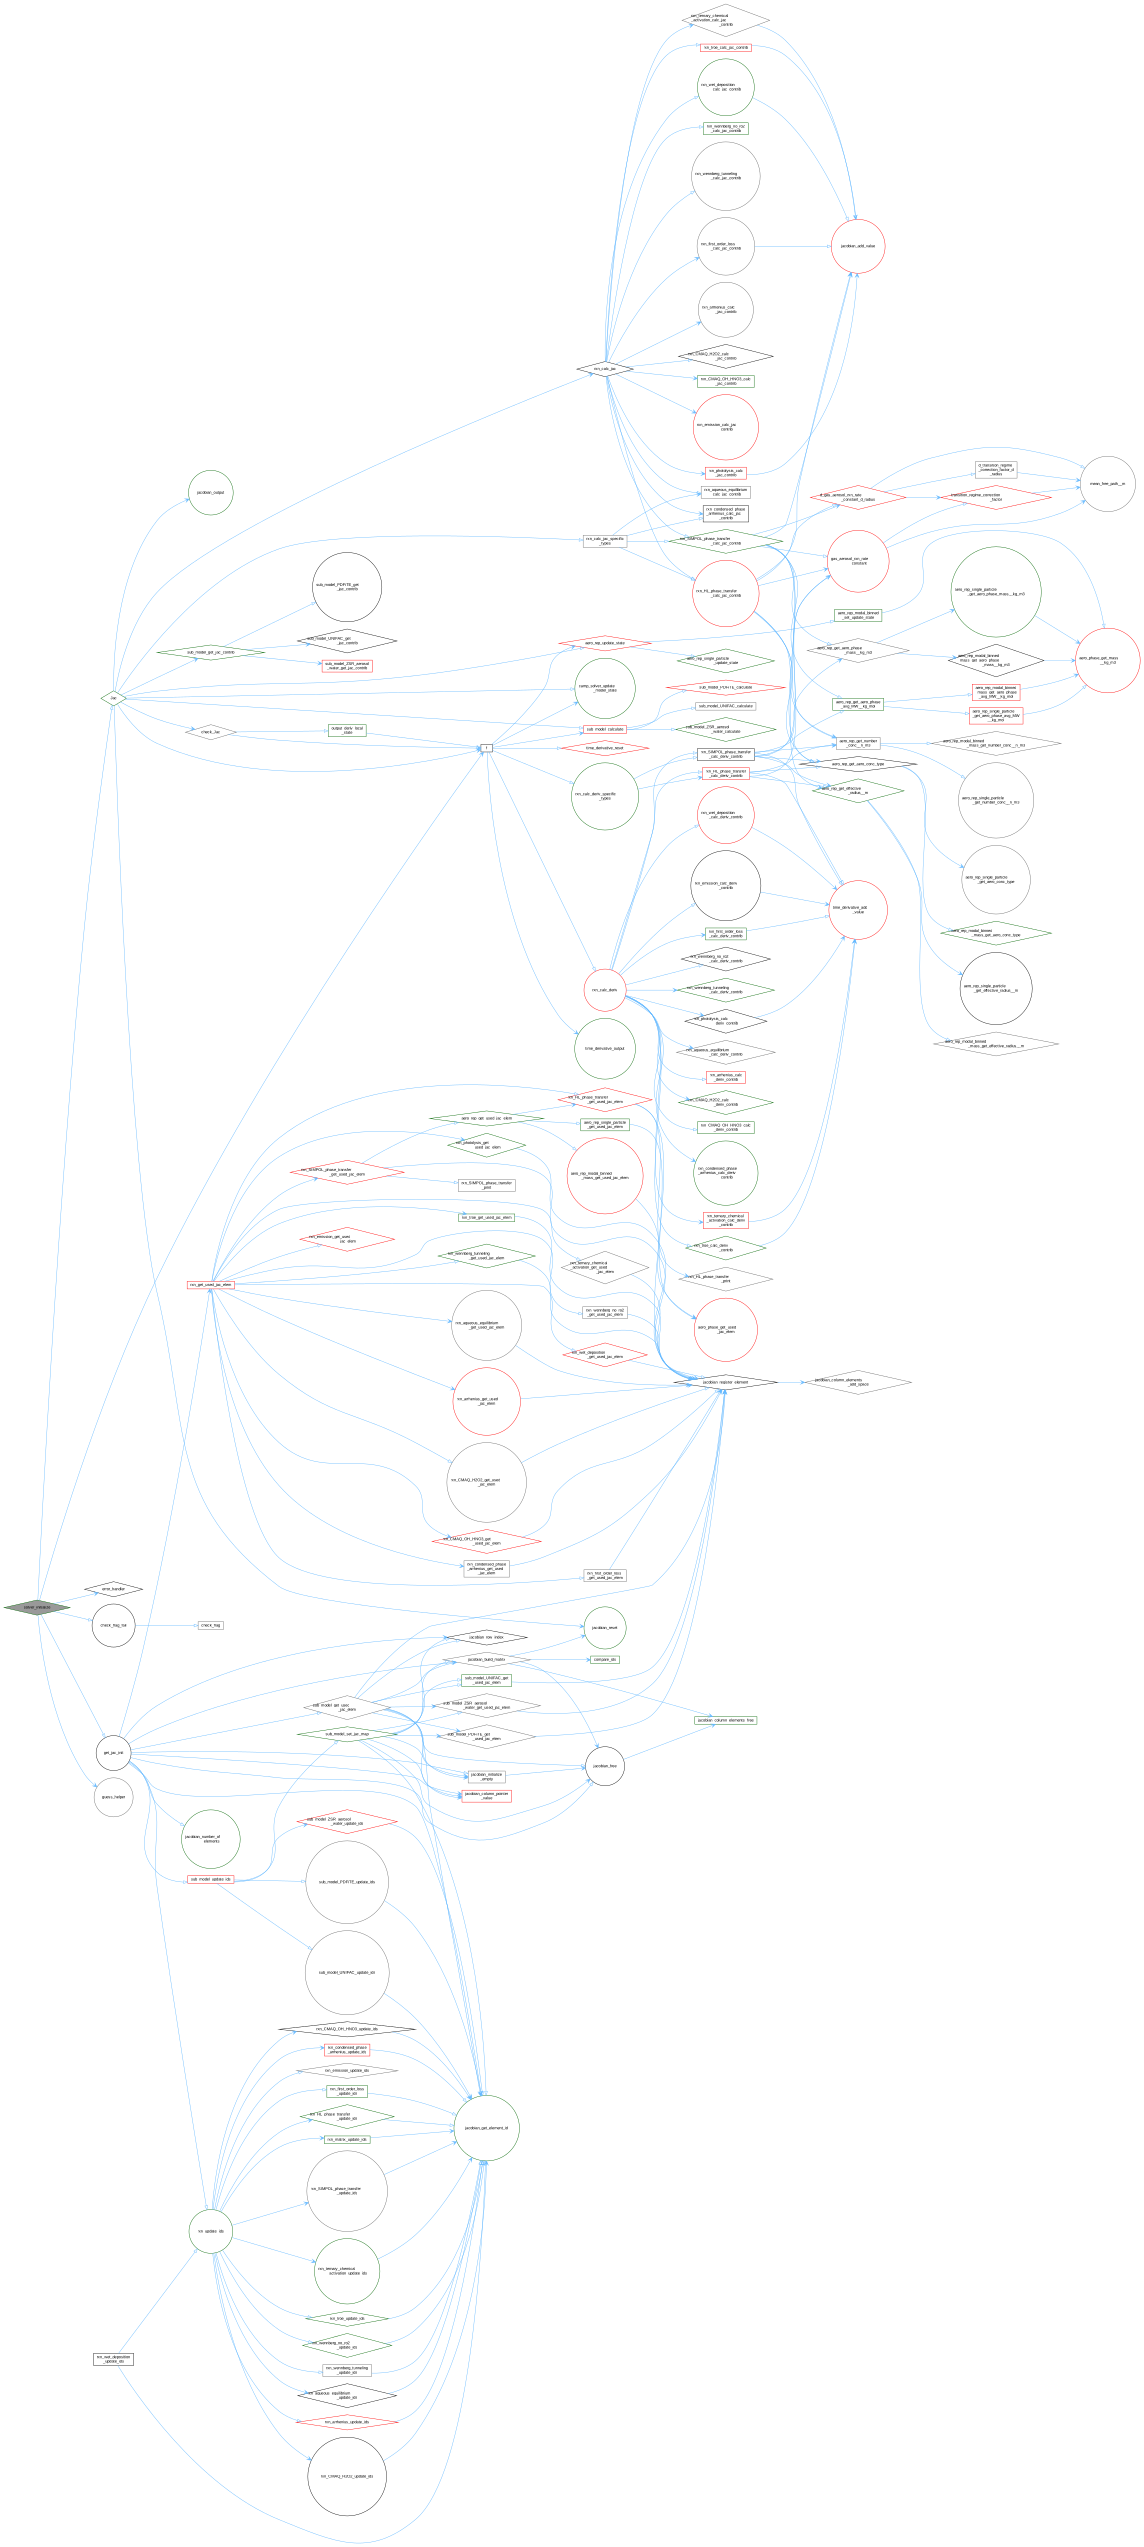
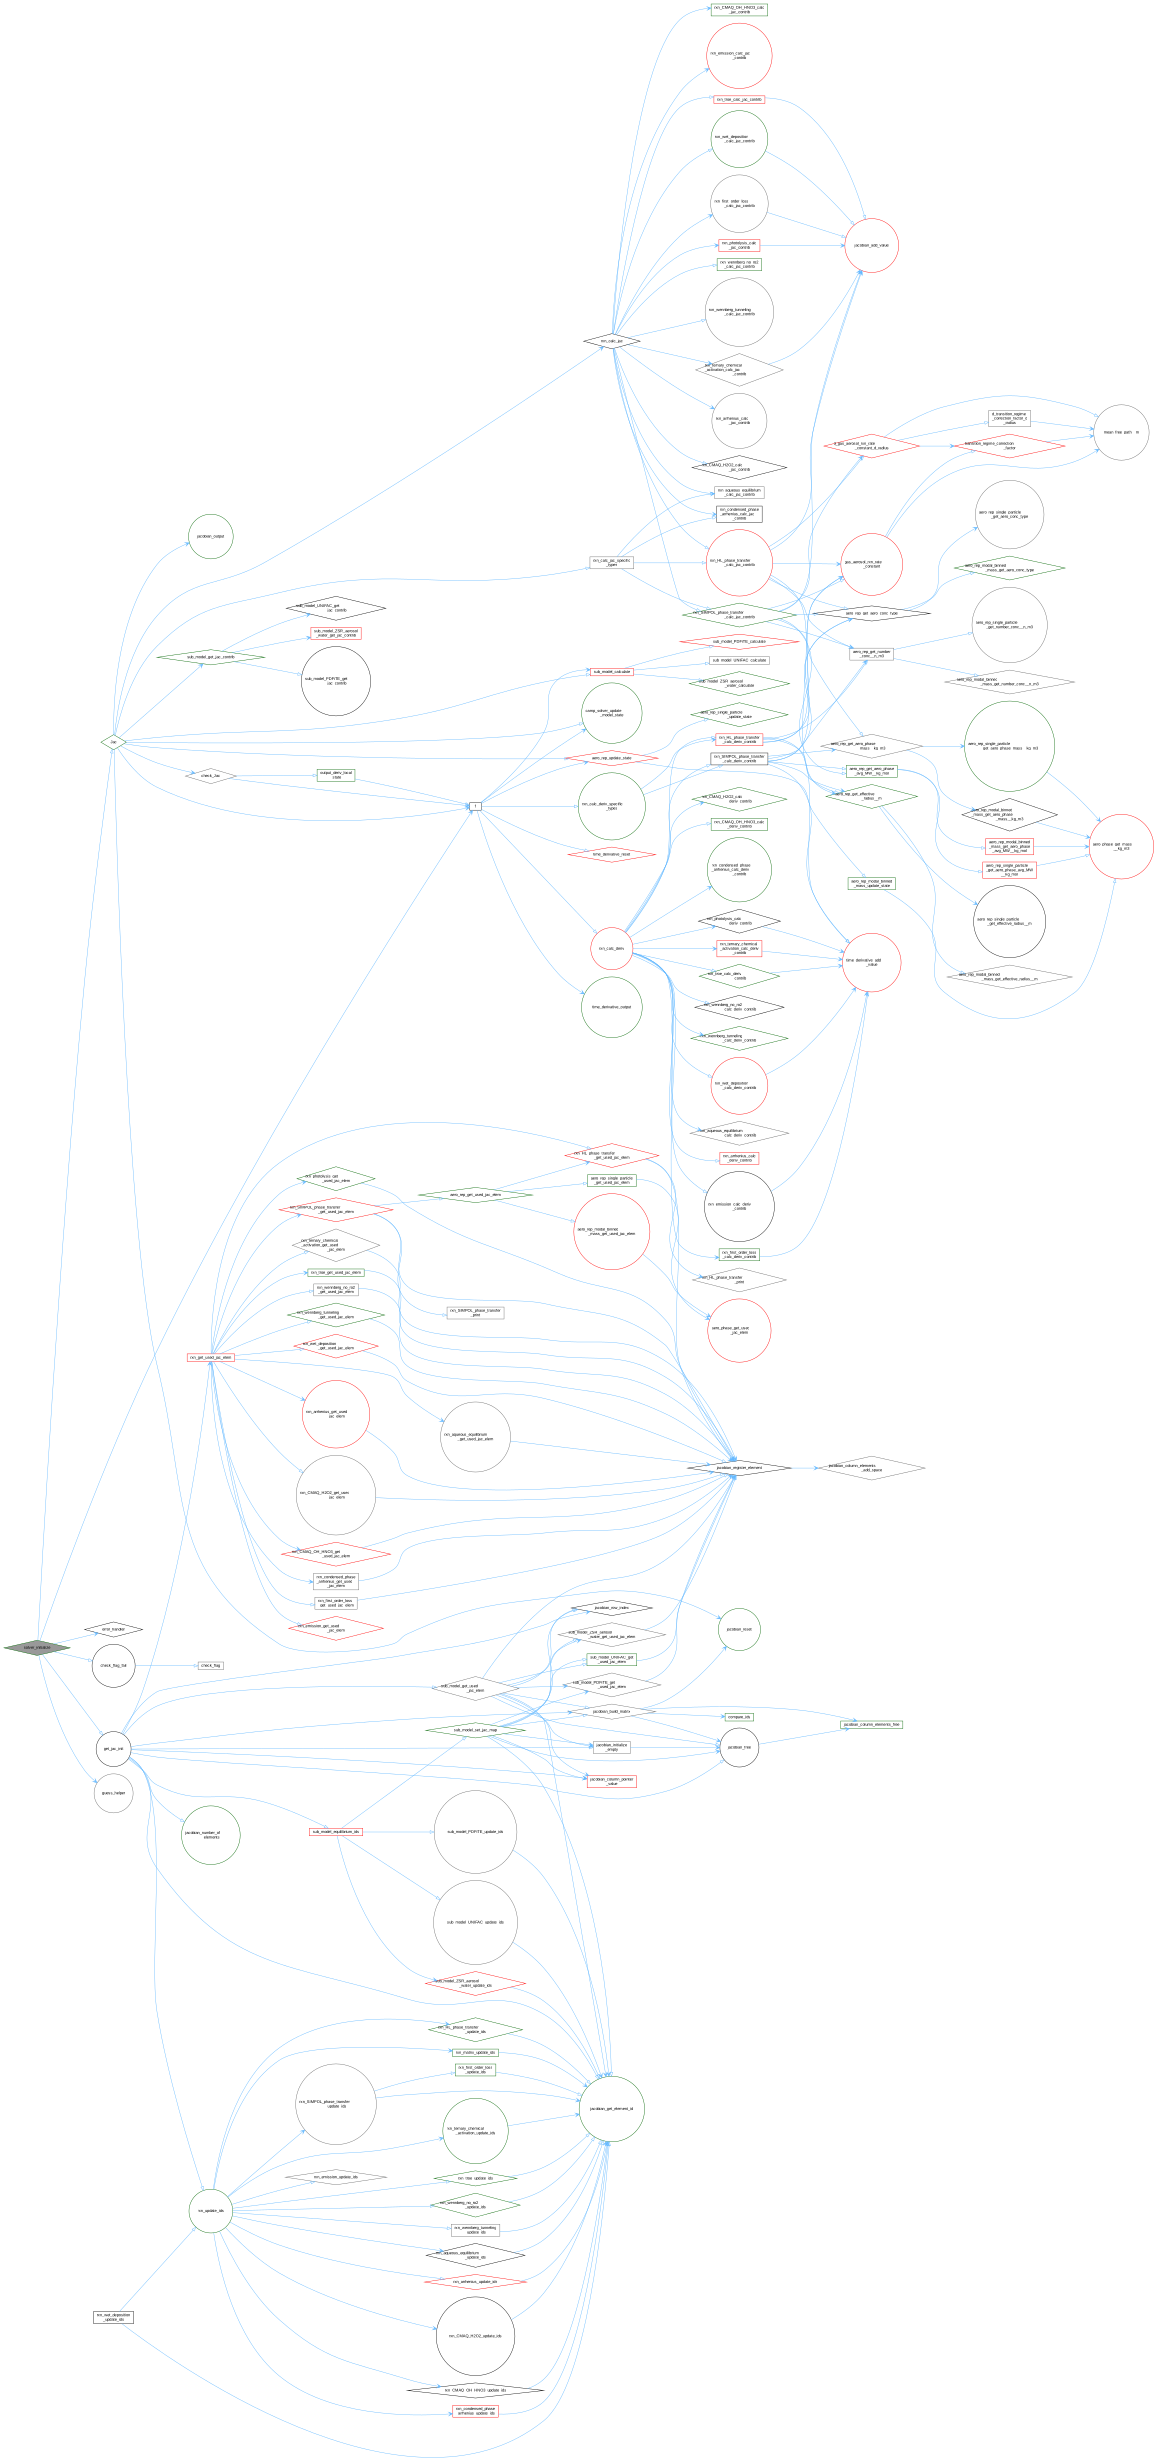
node "aero_rep_modal_binned _set_update_state": label "aero_rep_modal_binned _set_update_state" -> "aero_rep_modal_binned _mass_update_state"
node "sub_model_update_ids": label "sub_model_update_ids" -> "sub_model_equilibrium_ids"
edge "rxn_update_ids" -> "rxn_first_order_loss _update_ids": now "rxn_SIMPOL_phase_transfer _update_ids" -> "rxn_first_order_loss _update_ids"
